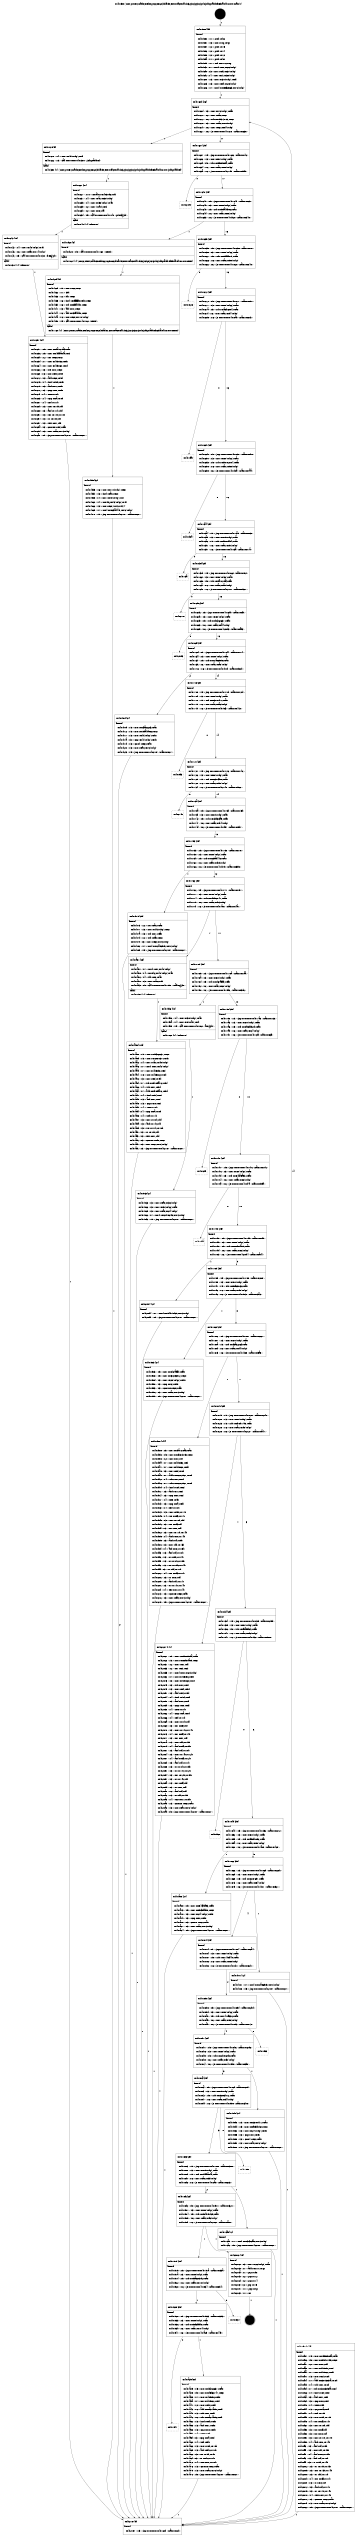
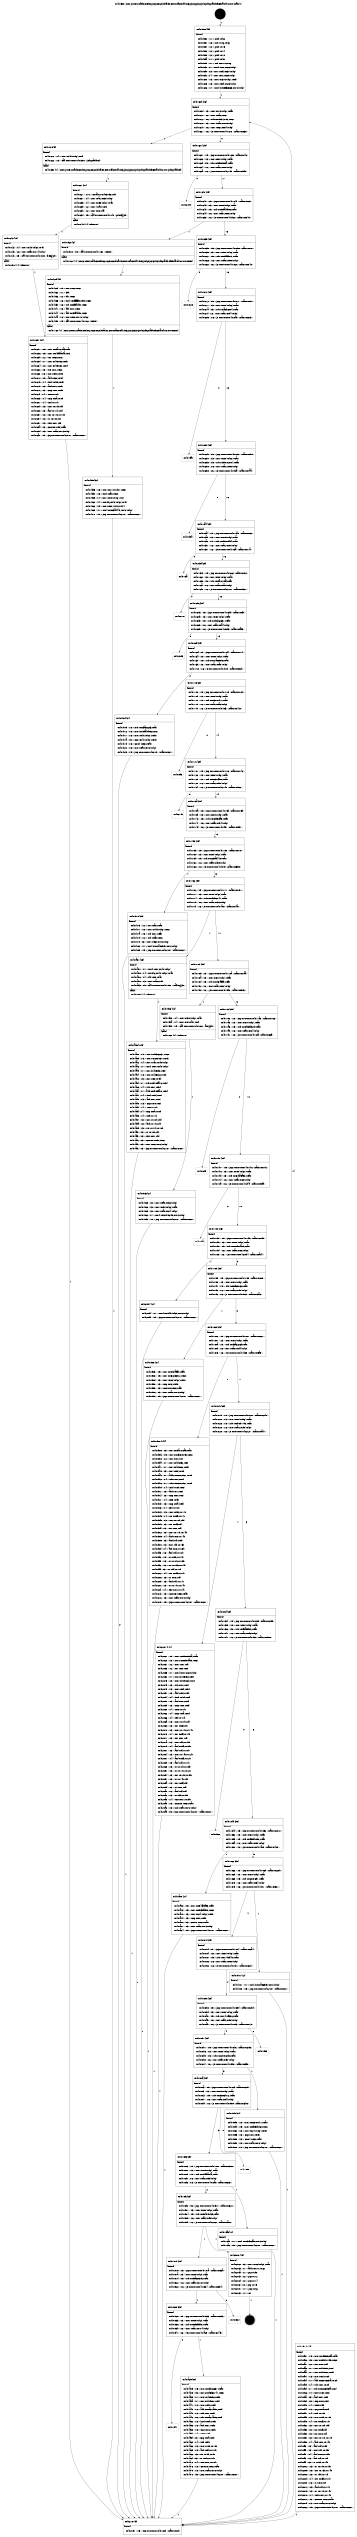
edge "0x4016ef [25]" -> "0x401708 [25]": removed, label "14"
